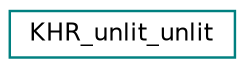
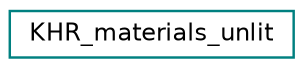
node "KHR_unlit_unlit": label "KHR_unlit_unlit" -> "KHR_materials_unlit"
